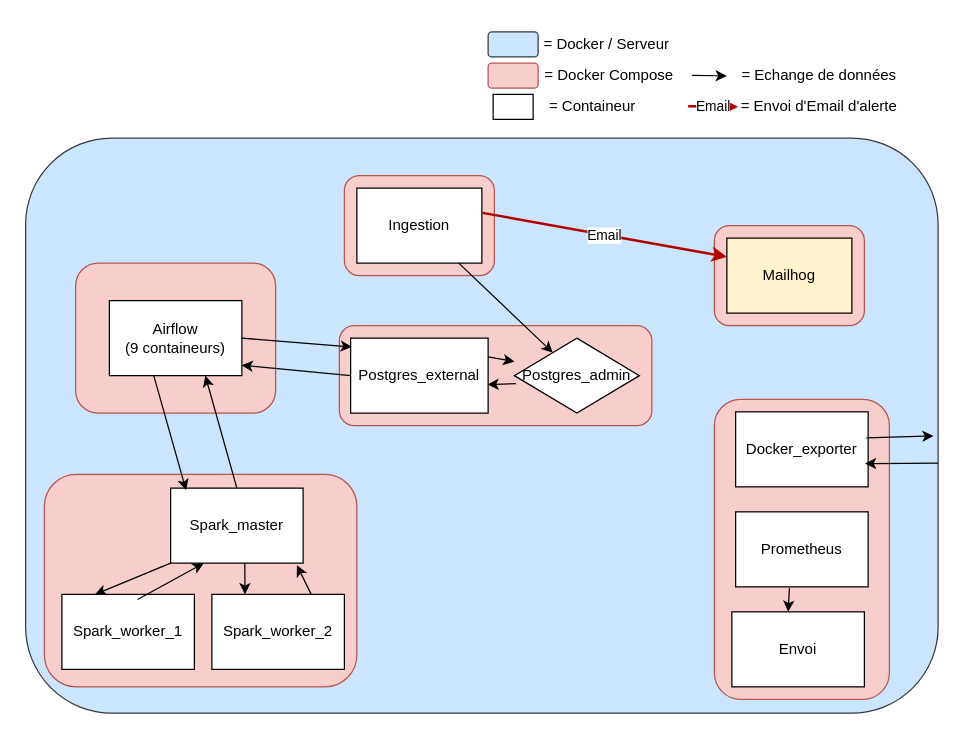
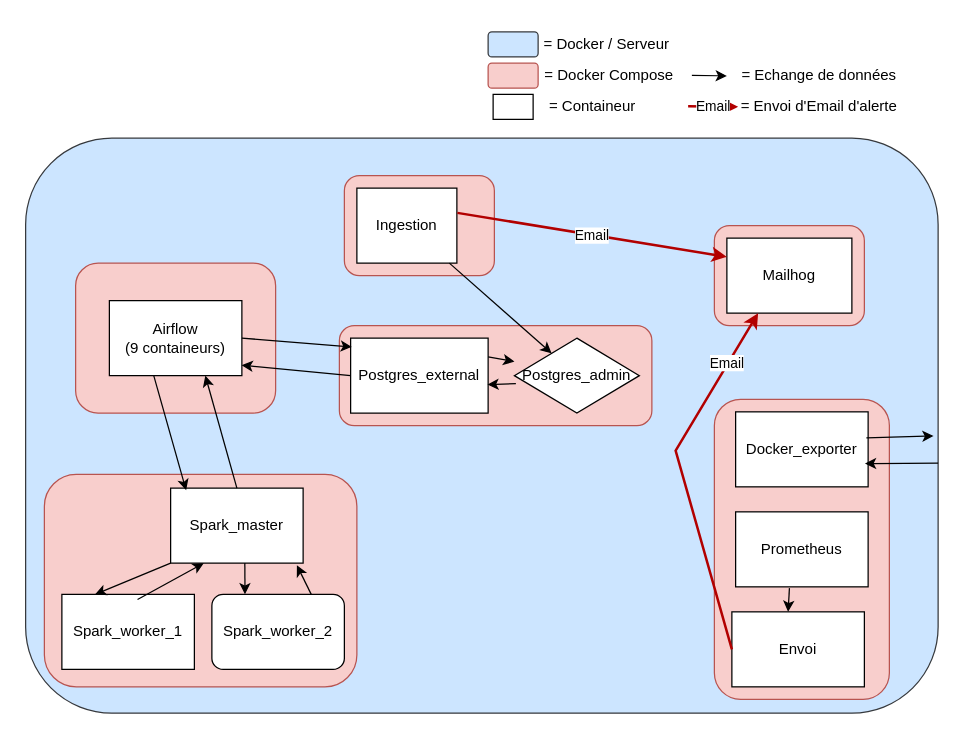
node "Ingestion": size 125x75 -> 100x75
node "Mailhog": fillcolor #fff2cc -> #ffffff
edge "Envoi" -> "Mailhog": added, label "Email"
node "Spark_worker_2": shape rectangle -> rounded rectangle
